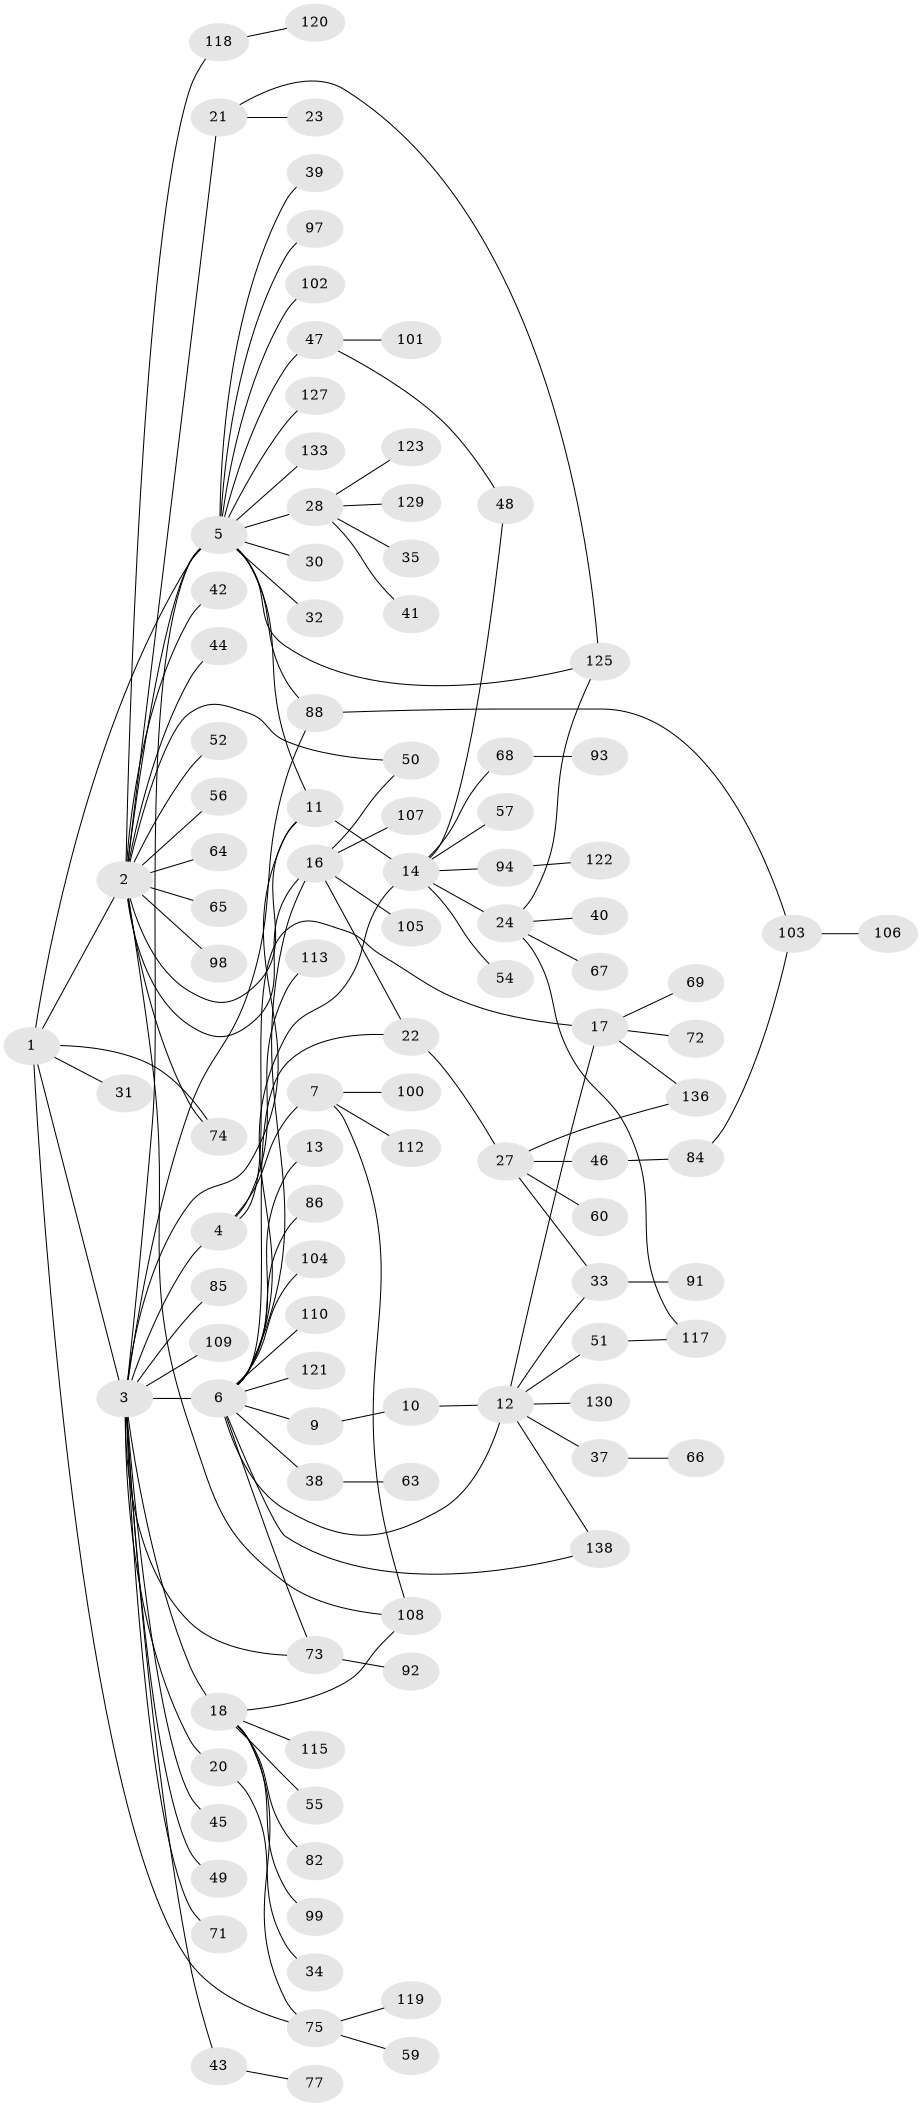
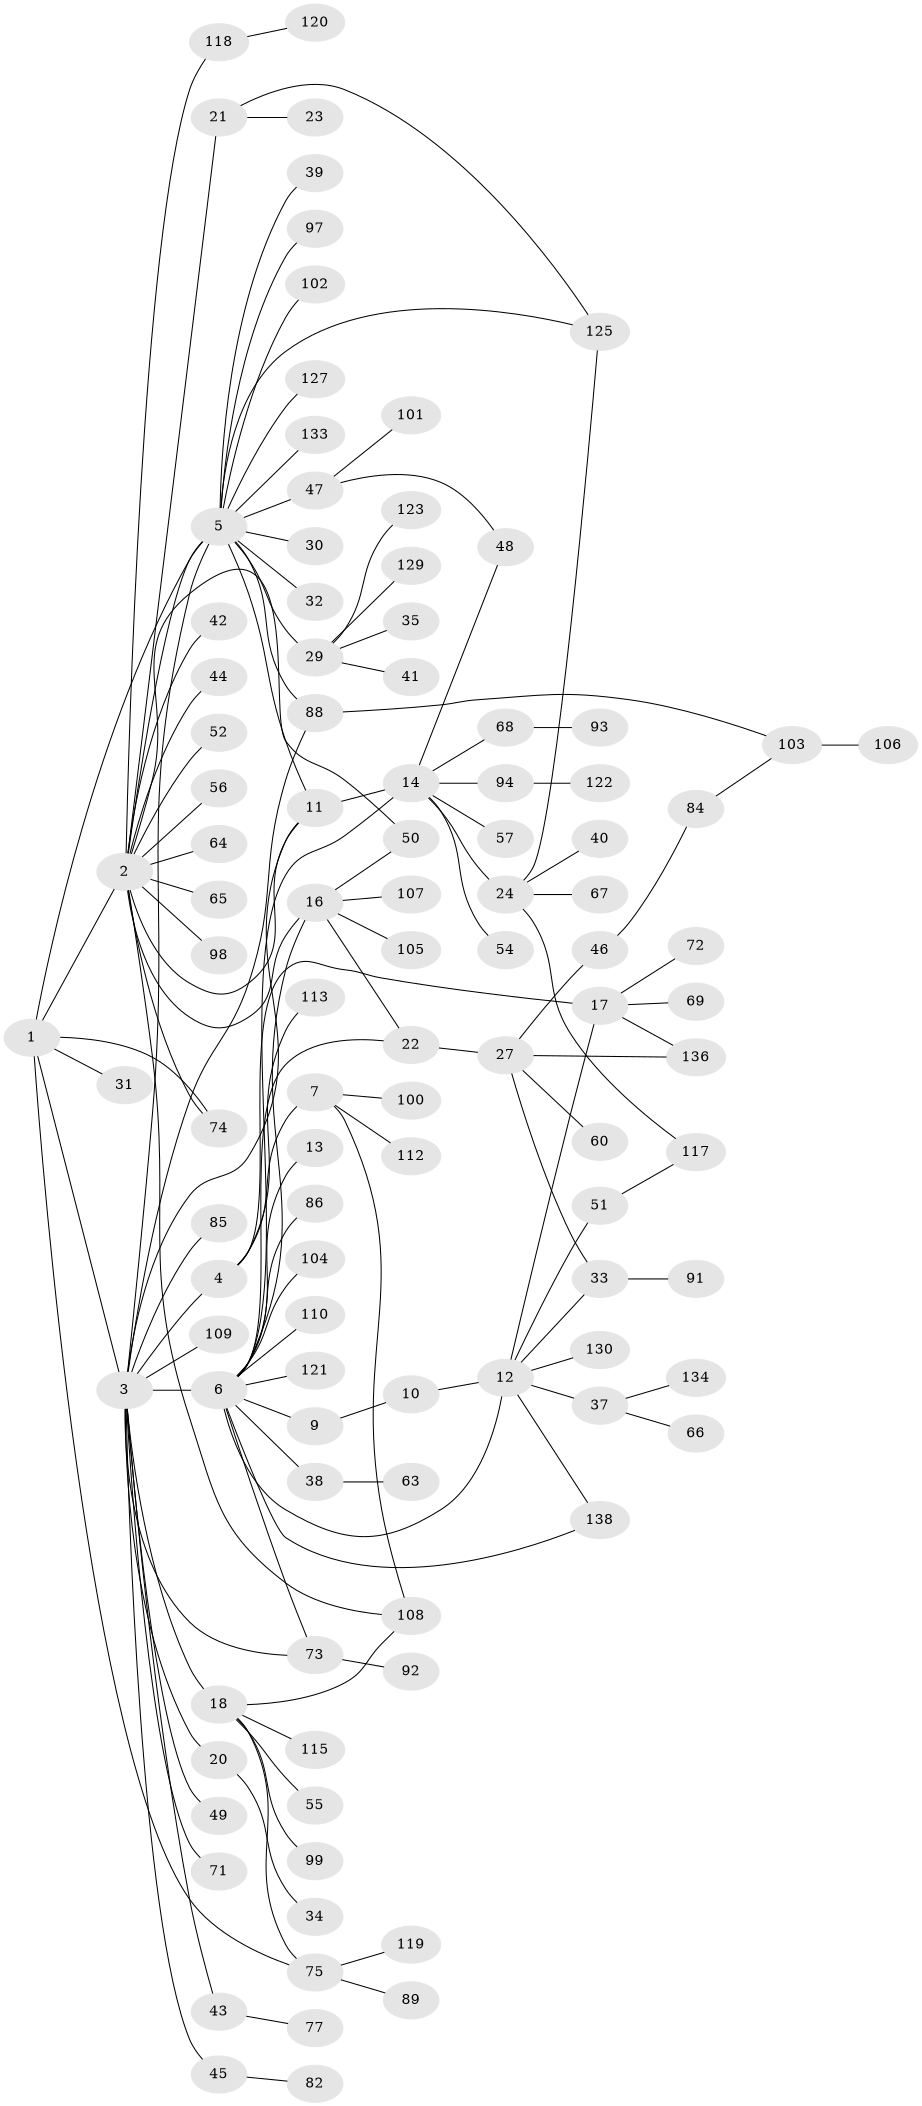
node "28": label "28" -> "29"
node "134": added
edge "18" -- "82": now "45" -- "82"
node "59": label "59" -> "89"
